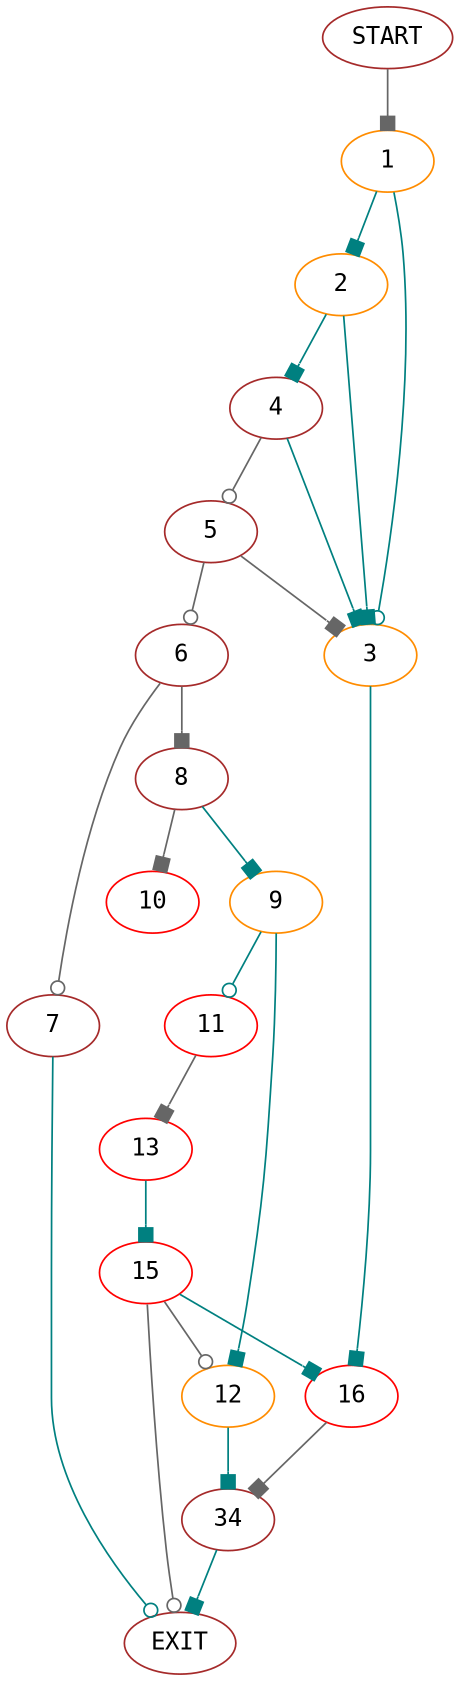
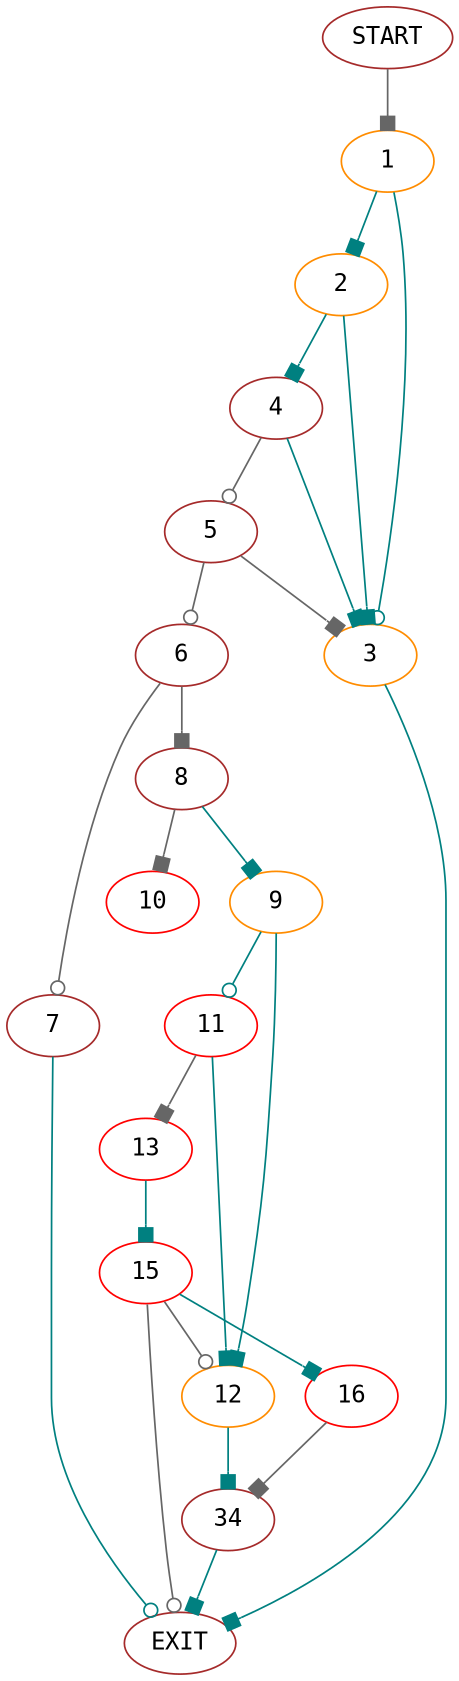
edge "3" -> "16": now "3" -> "EXIT"
edge "11" -> "12": added
